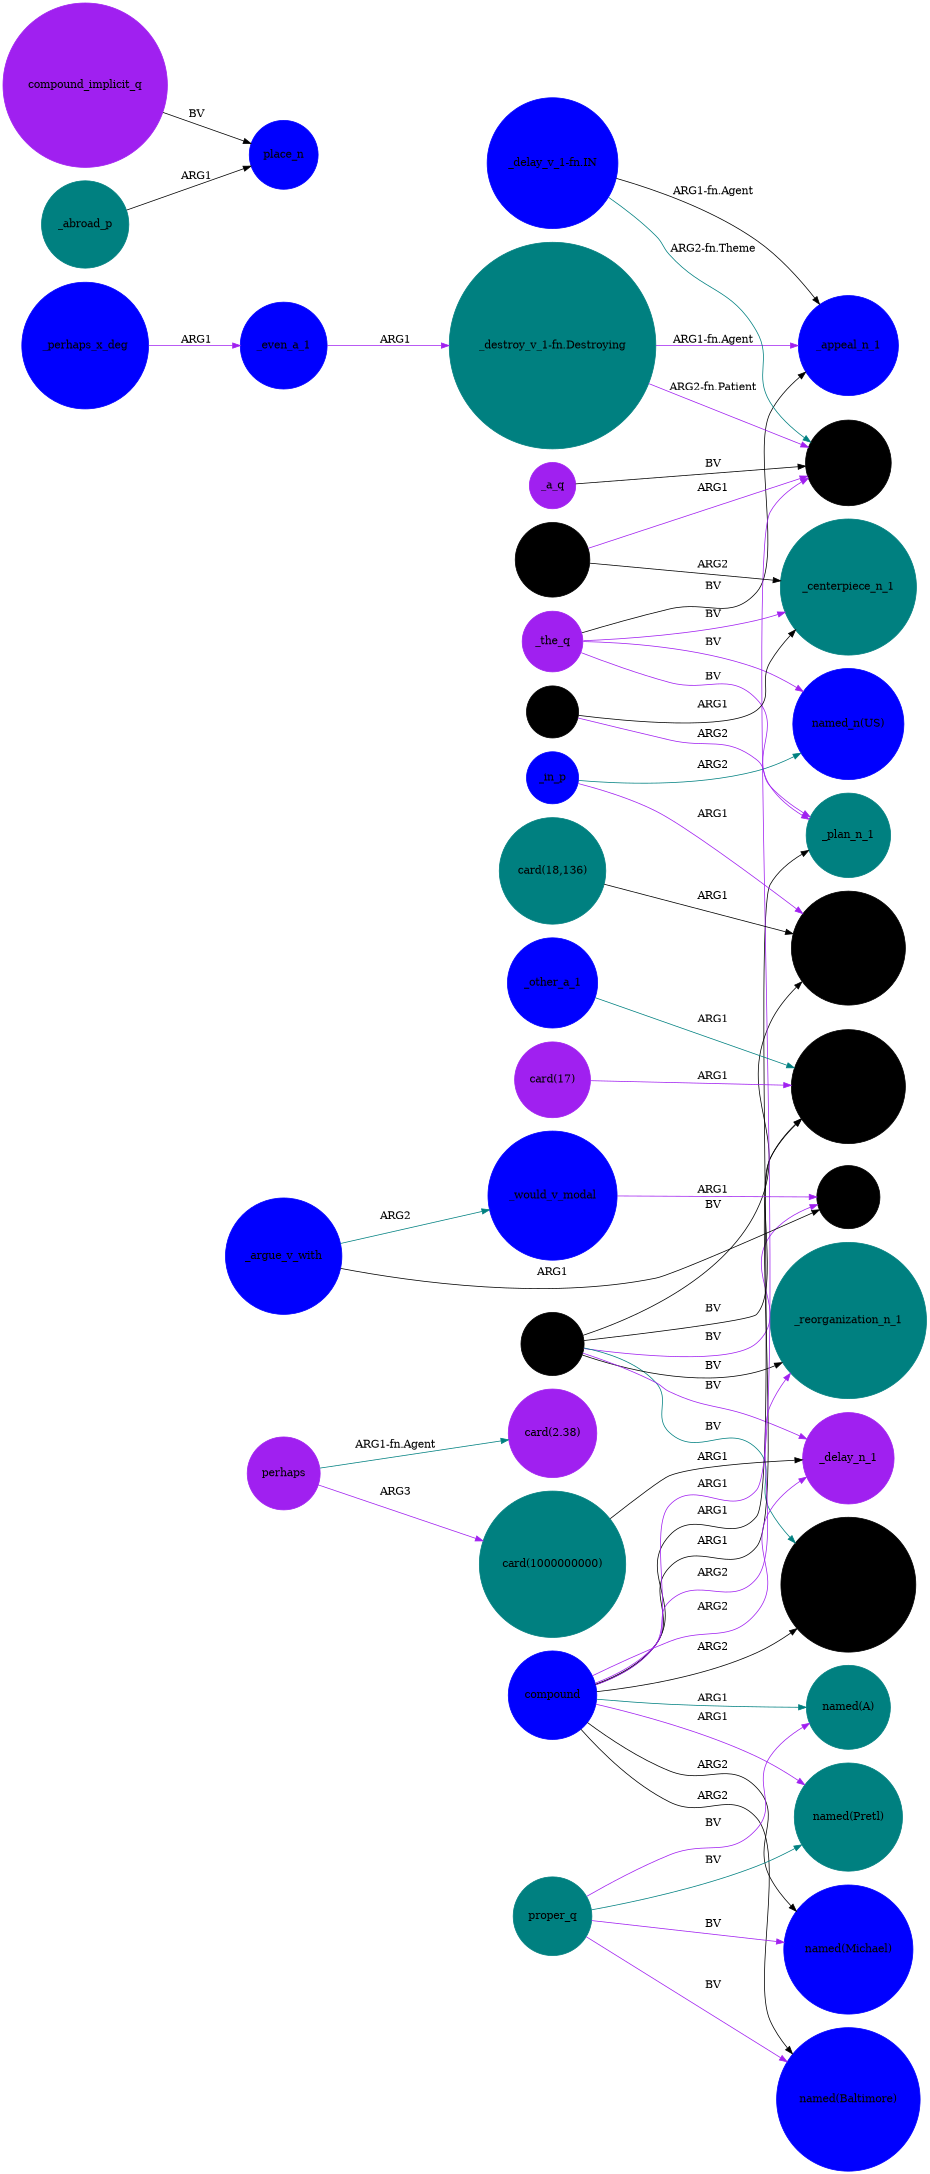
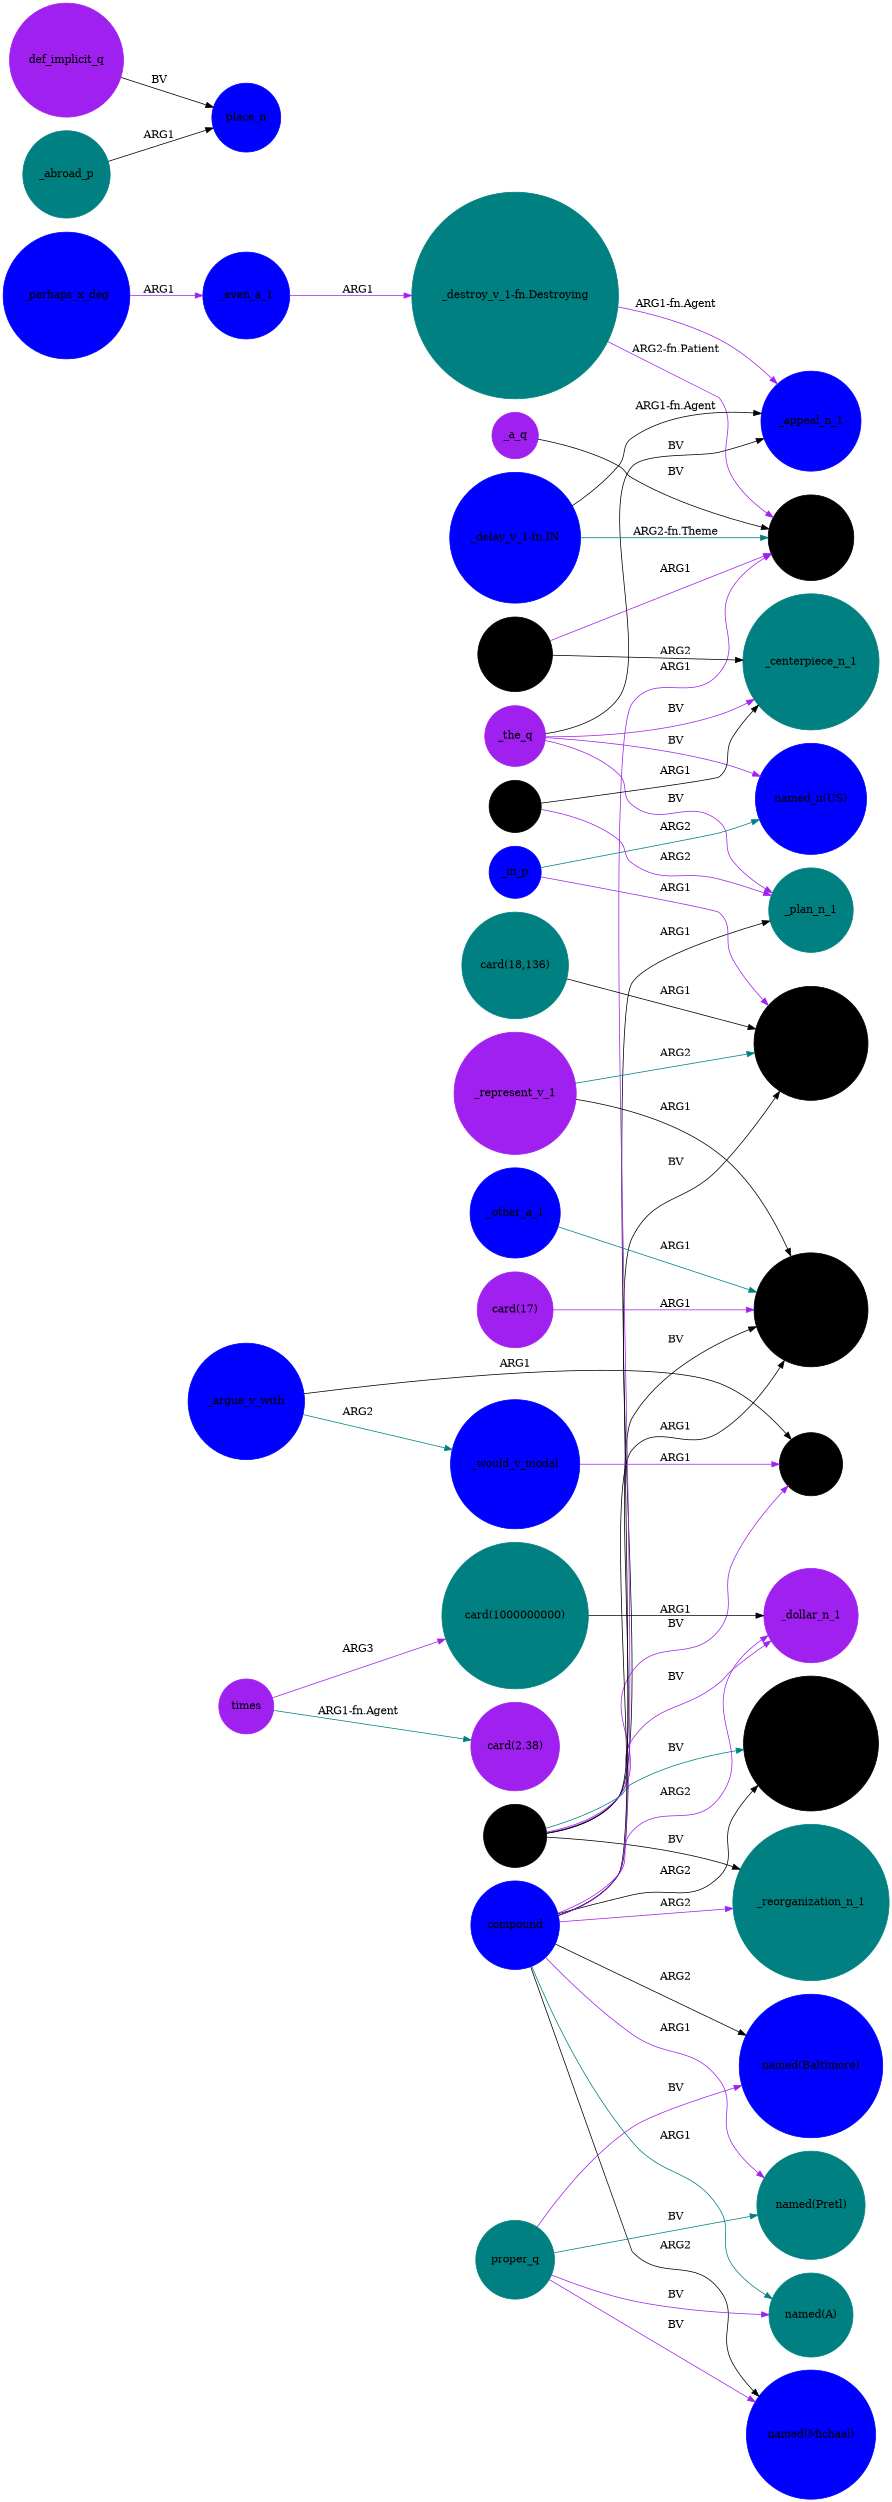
node "compound_implicit_q": label "compound_implicit_q" -> "def_implicit_q"
node "_represent_v_1": added
node "_delay_n_1": label "_delay_n_1" -> "_dollar_n_1"
node "perhaps": label "perhaps" -> "times"
